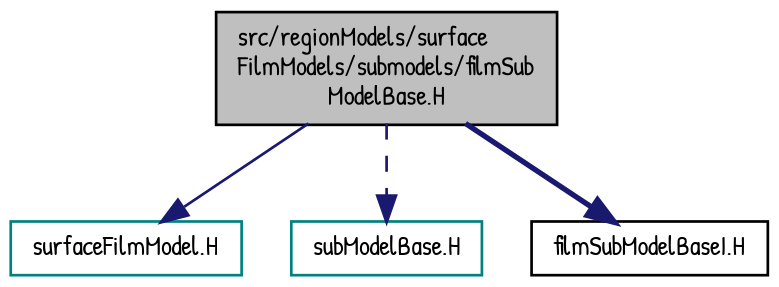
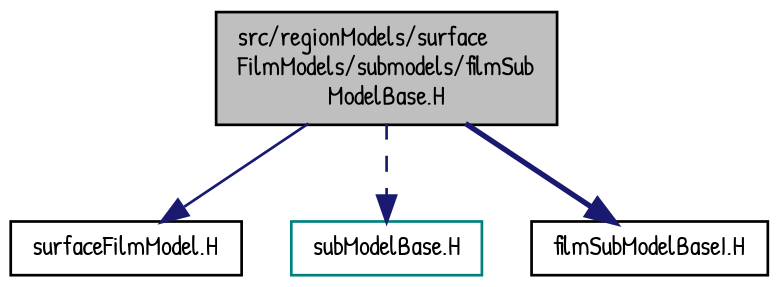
node "surfaceFilmModel.H": color teal -> black
